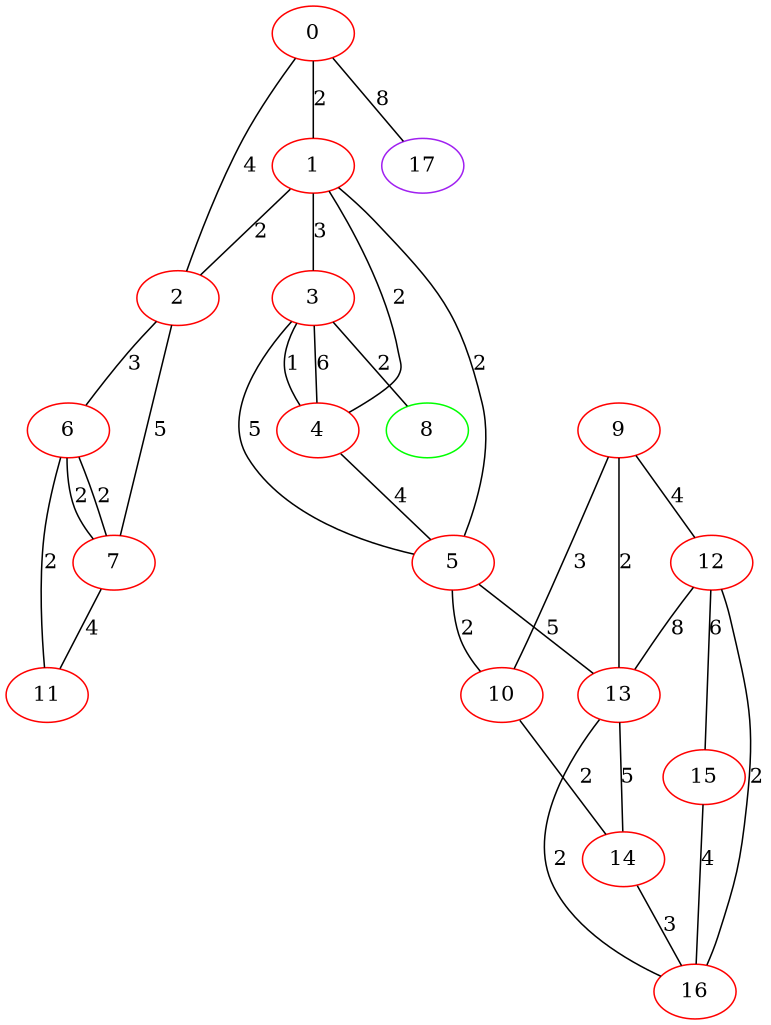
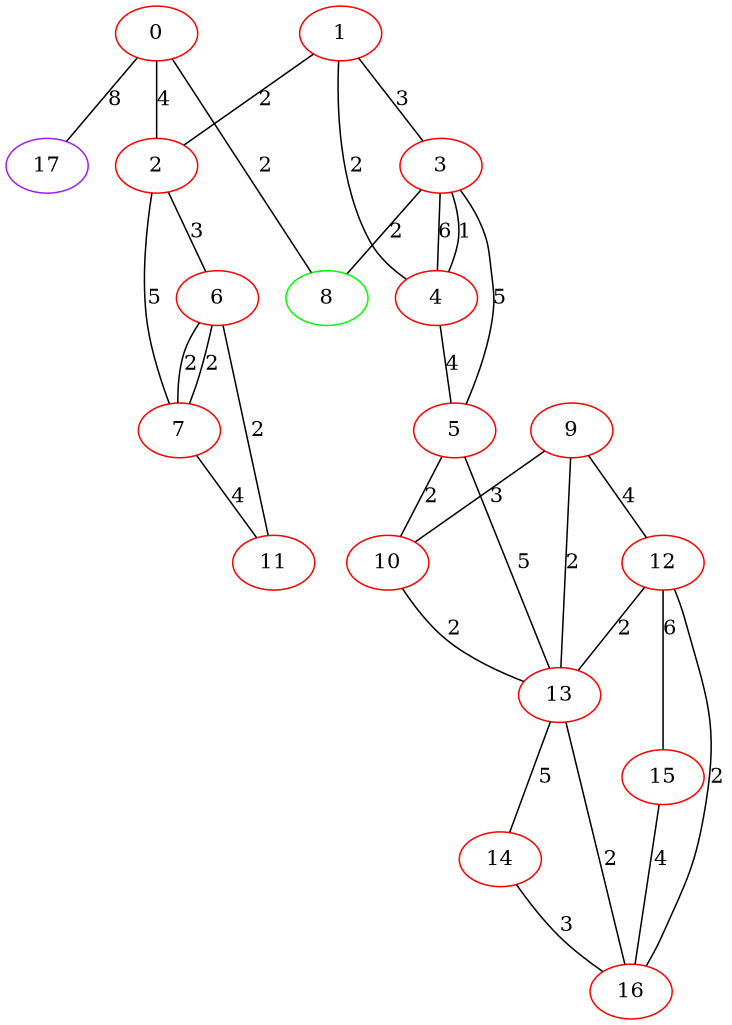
edge "0" -- "1": now "0" -- "8"
edge "1" -- "5": removed, label "2"
edge "12" -- "13": label "8" -> "2"
edge "10" -- "14": now "10" -- "13"
